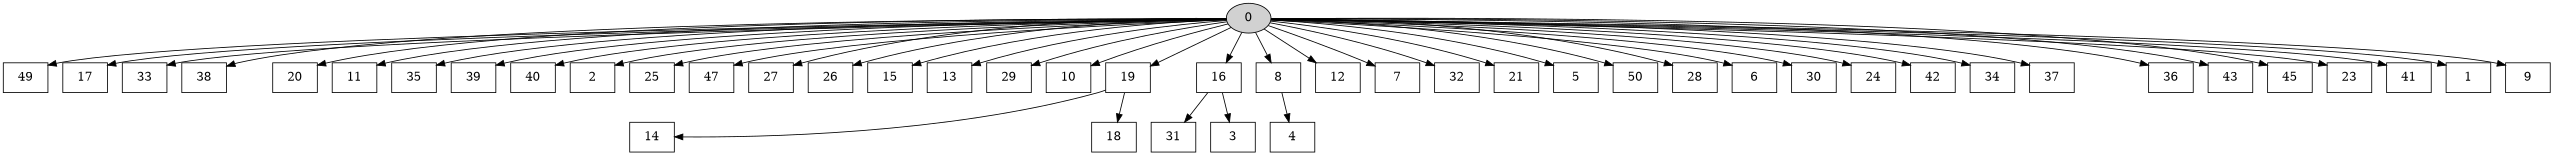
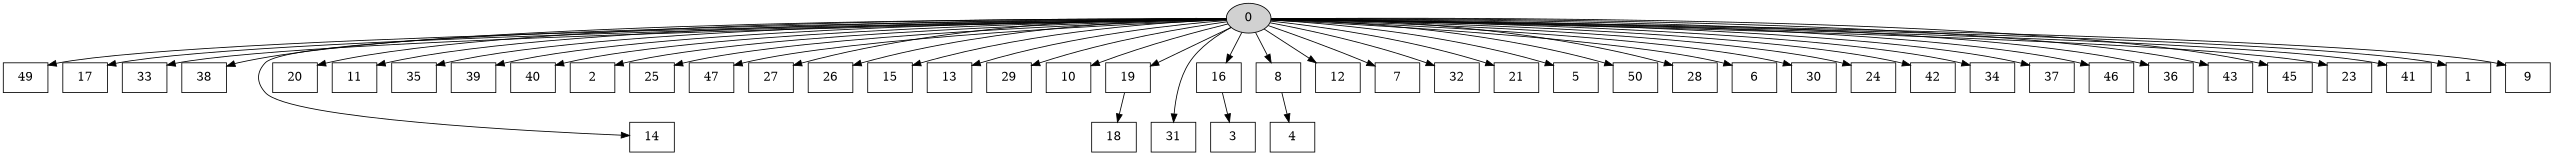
node "46": added
edge "16" -> "31": now "0" -> "31"
edge "19" -> "14": now "0" -> "14"
